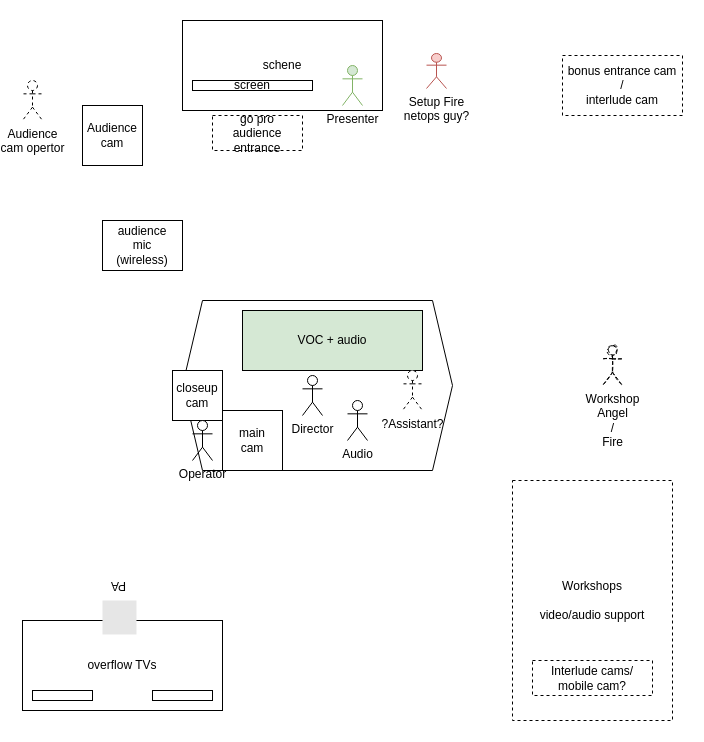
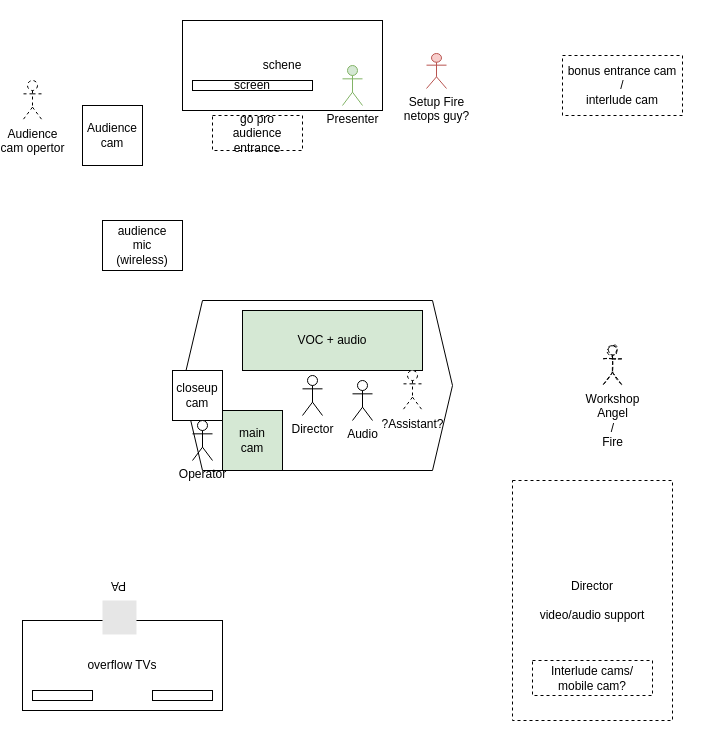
node "Audio": moved (358, 421) -> (363, 401)
node "main cam": fillcolor #ffffff -> #d5e8d4
node "Workshops video/audio support": label "Workshops video/audio support" -> "Director video/audio support"
